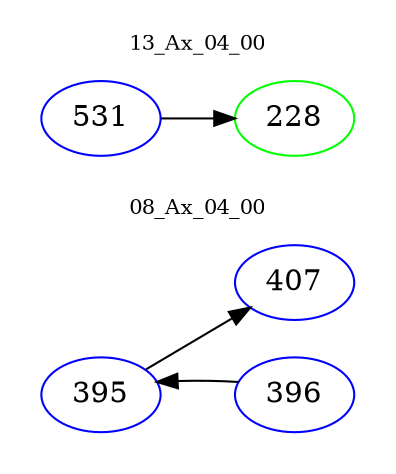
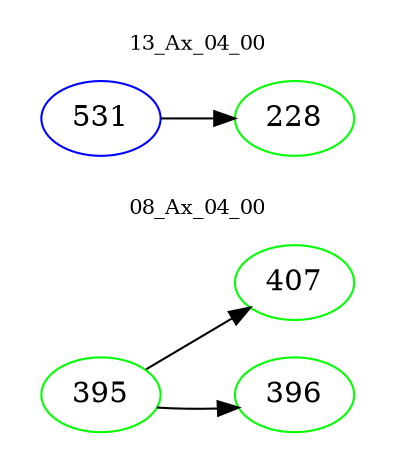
node "407": color blue -> green
edge "396" -> "395": reversed
node "395": color blue -> green
node "396": color blue -> green
